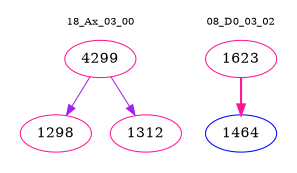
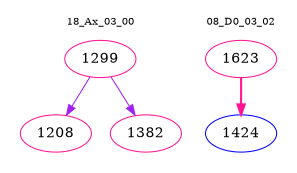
node "4299": label "4299" -> "1299"
node "1298": label "1298" -> "1208"
node "1312": label "1312" -> "1382"
node "1464": label "1464" -> "1424"
